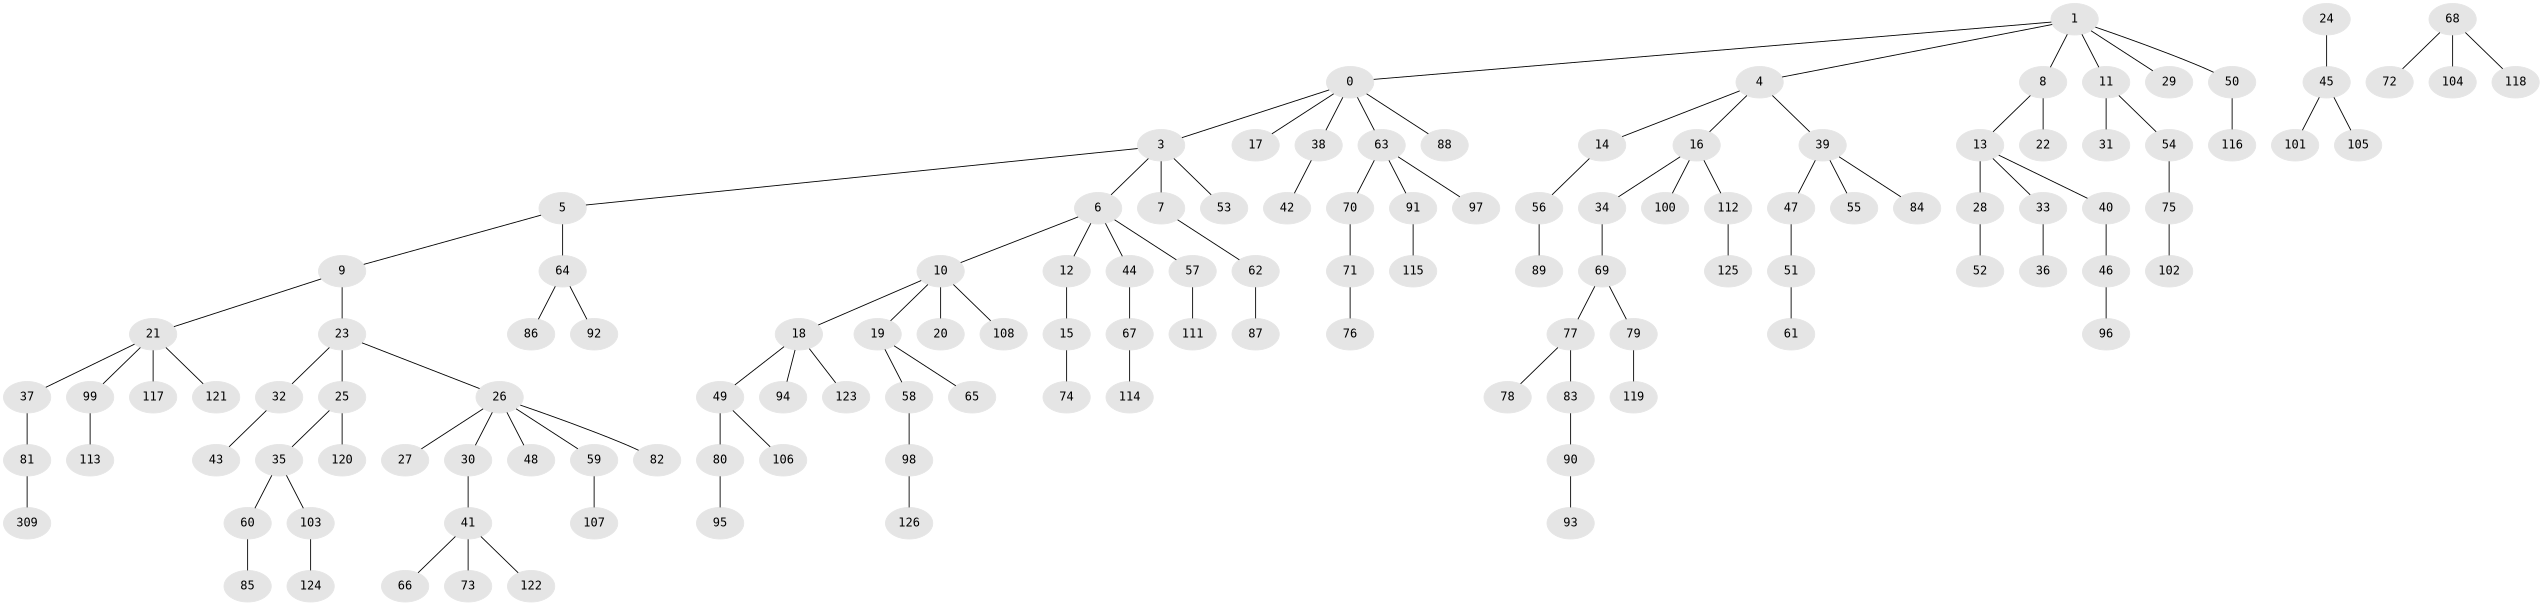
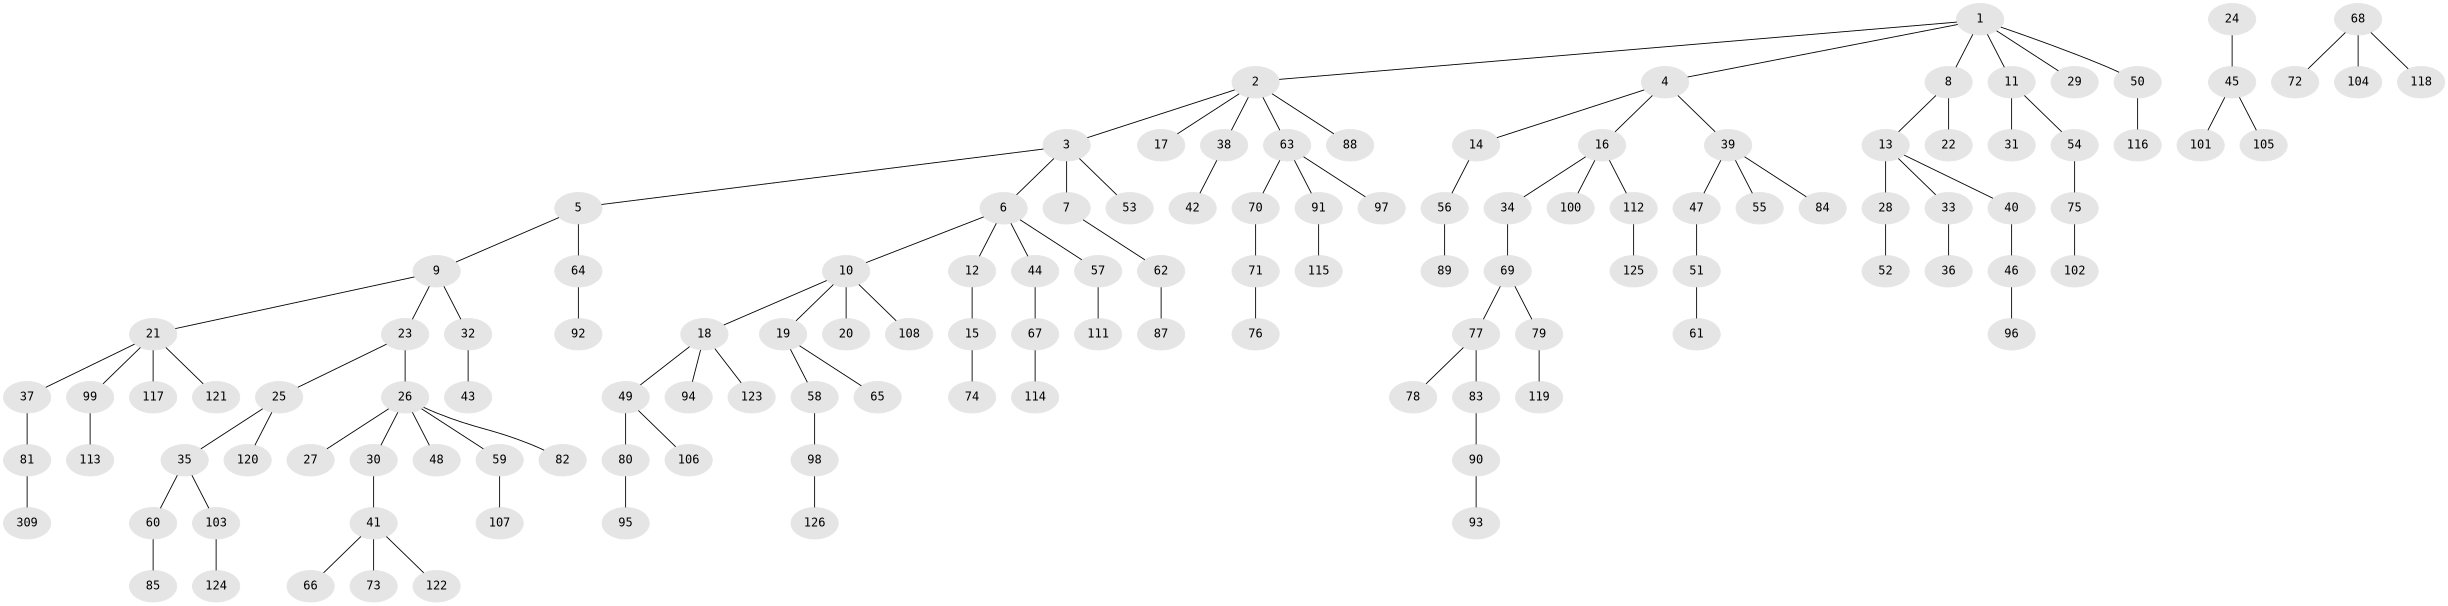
node "0": label "0" -> "2"
node "86": removed
edge "23" -- "32": now "9" -- "32"
